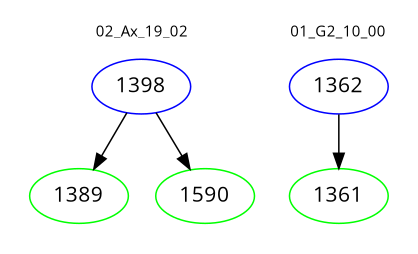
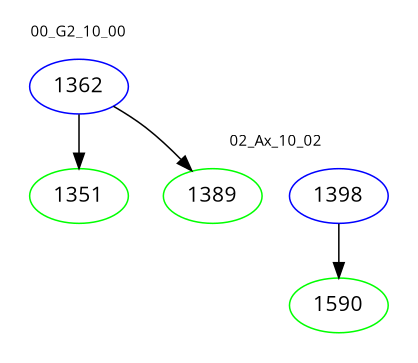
cluster "02_Ax_19_02": label "02_Ax_19_02" -> "02_Ax_10_02"
cluster "01_G2_10_00": label "01_G2_10_00" -> "00_G2_10_00"
edge "1398" -> "1389": now "1362" -> "1389"
node "1361": label "1361" -> "1351"
